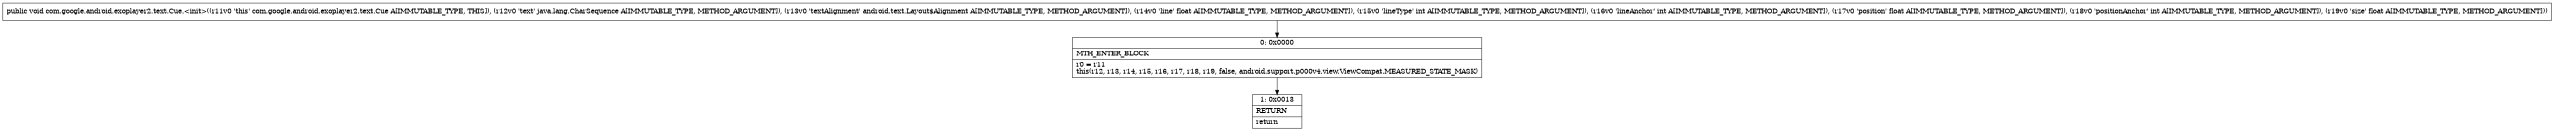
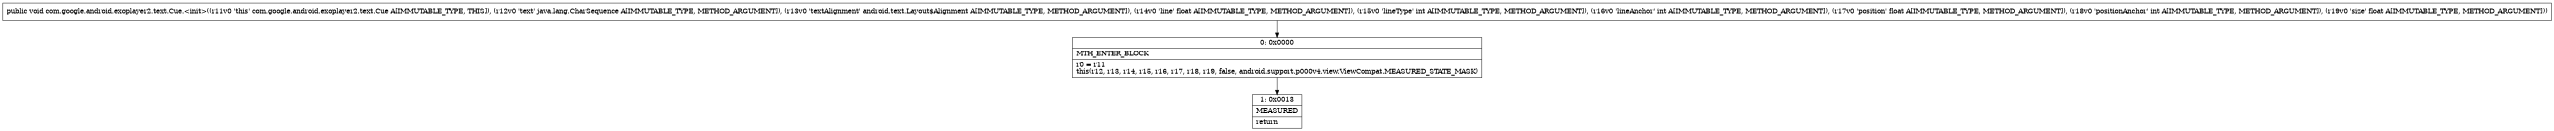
node "1: 0x0013": text "RETURN" -> "MEASURED"
